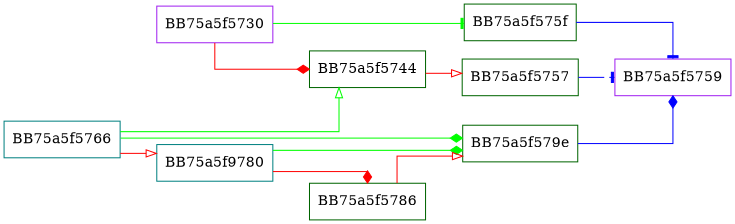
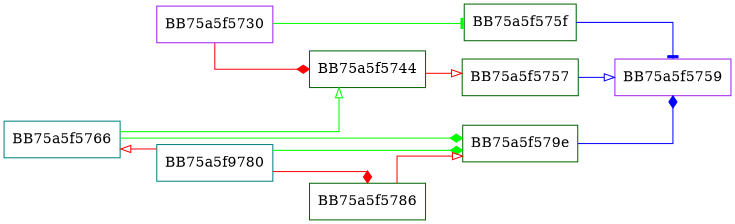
edge "BB75a5f5757" -> "BB75a5f5759": arrowhead tee -> onormal
edge "BB75a5f5766" -> "BB75a5f9780": reversed
